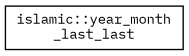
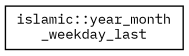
node "islamic::year_month _last_last": label "islamic::year_month _last_last" -> "islamic::year_month _weekday_last"
